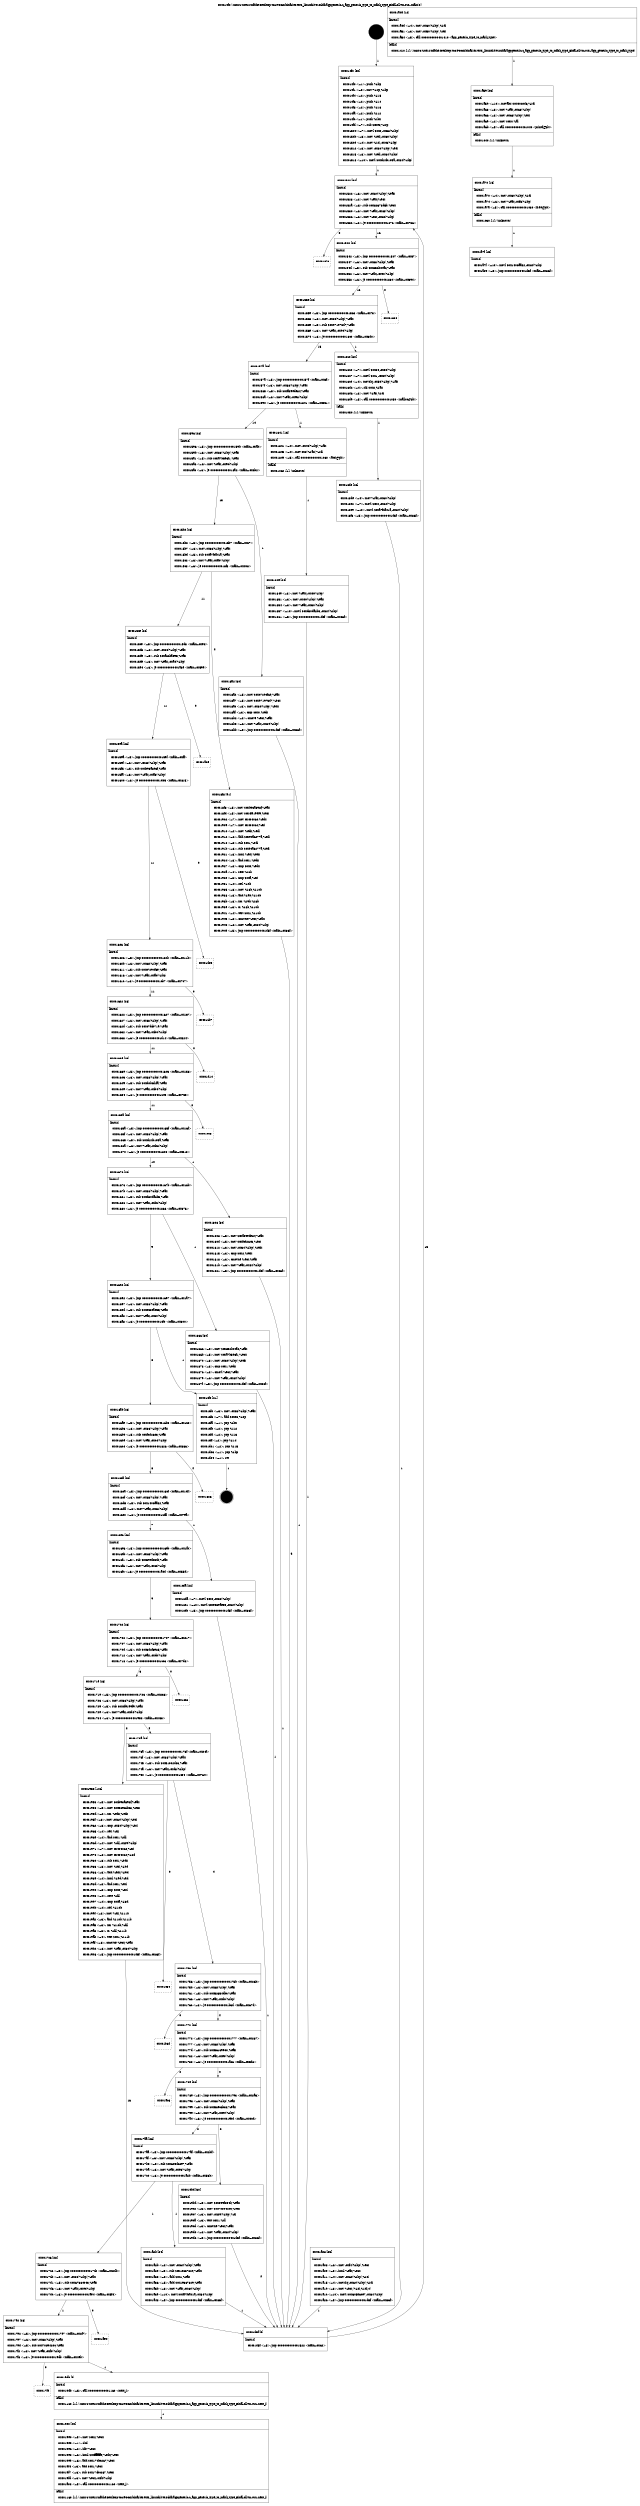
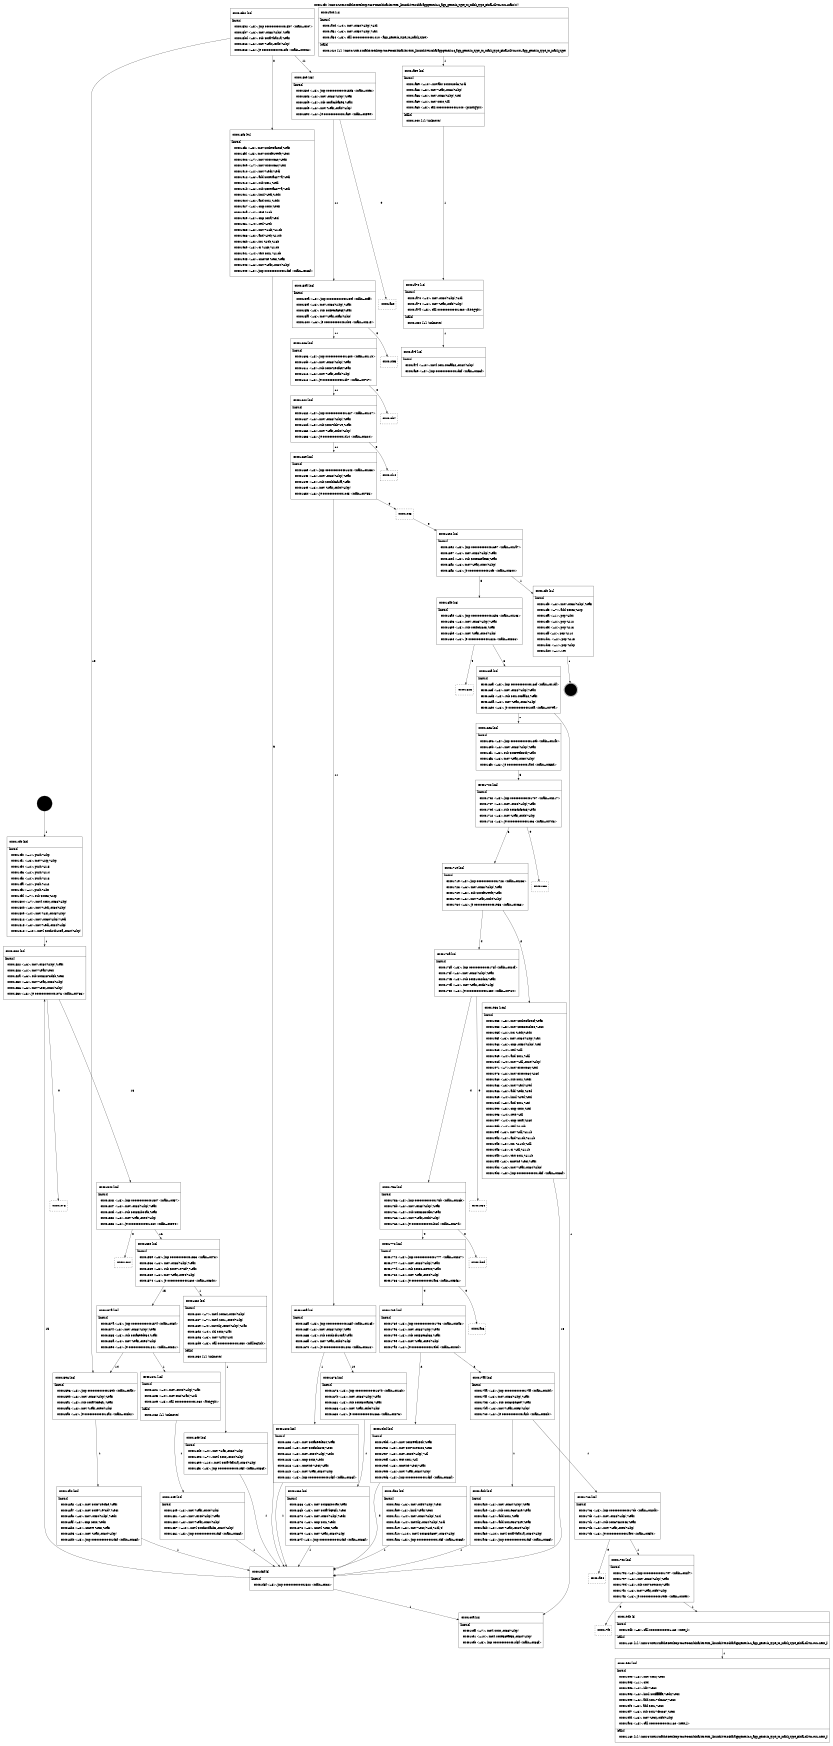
edge "0x401596 [28]" -> "0x4015b2 [28]": reversed
edge "0x401676 [28]" -> "0x401692 [28]": now "0x401c45" -> "0x401692 [28]"
edge "0x401cda [22]" -> "0x401d5f [5]": reversed
